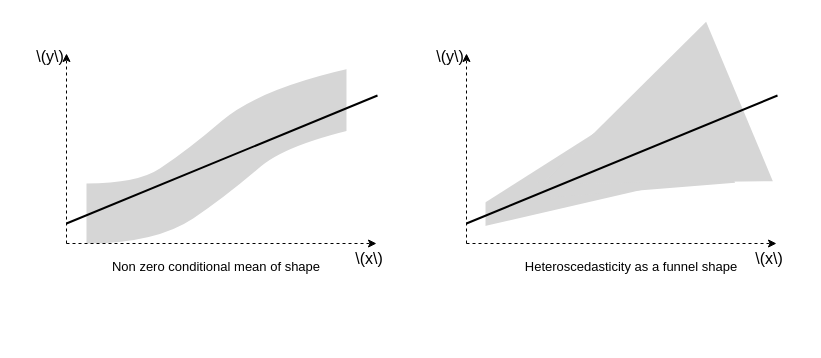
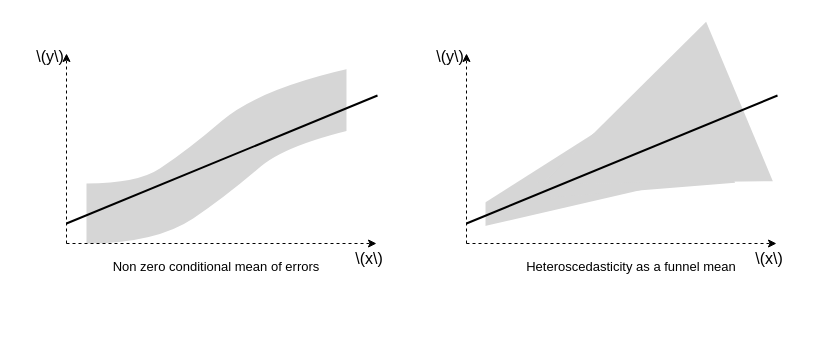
node "Non zero conditional mean of shape": label "Non zero conditional mean of shape" -> "Non zero conditional mean of errors"
node "Heteroscedasticity as a funnel shape": label "Heteroscedasticity as a funnel shape" -> "Heteroscedasticity as a funnel mean"
